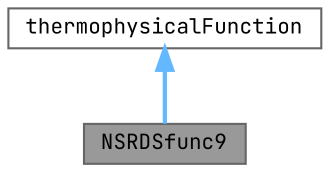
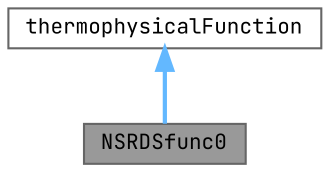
node "NSRDSfunc9": label "NSRDSfunc9" -> "NSRDSfunc0"
